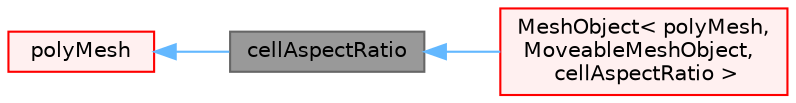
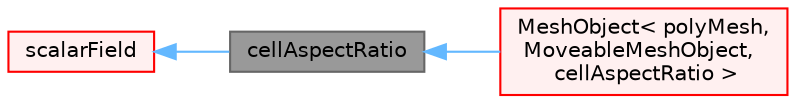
node "polyMesh": label "polyMesh" -> "scalarField"
